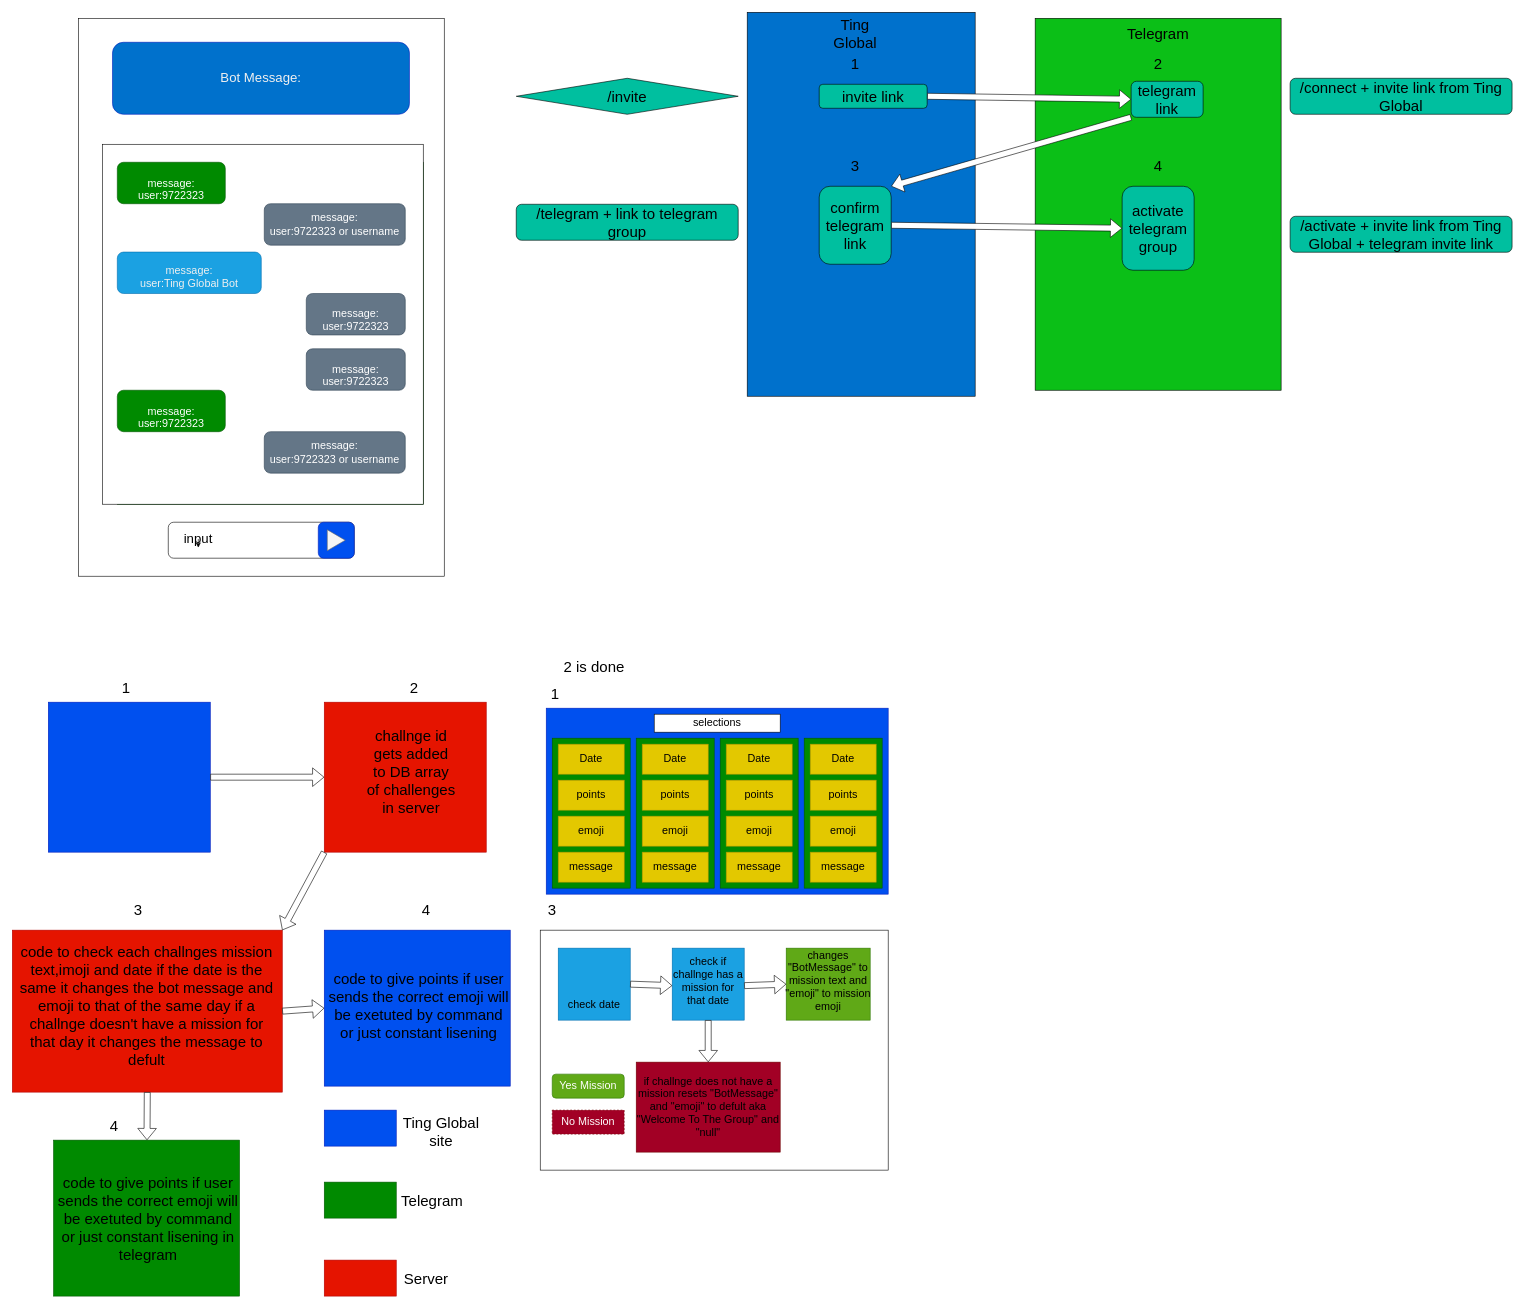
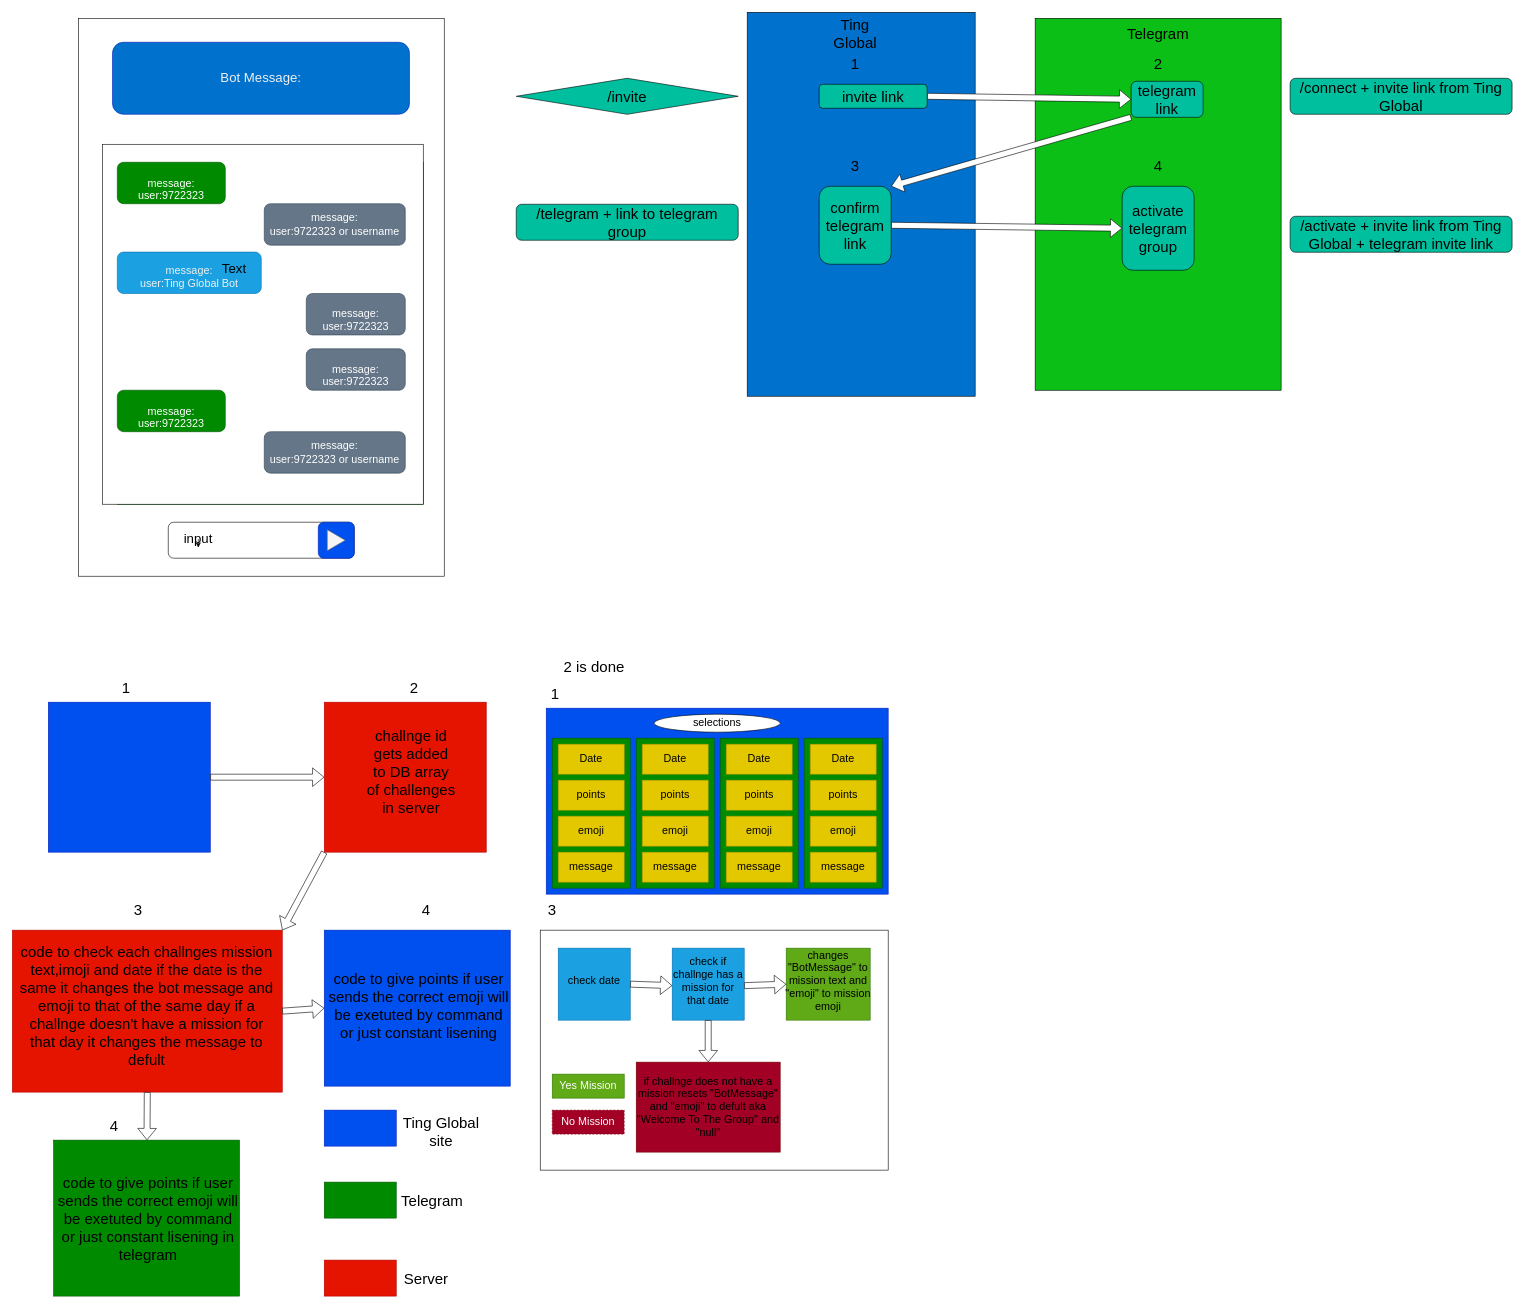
node "Text": added
node "selections": shape rectangle -> ellipse
node "check date": moved (594, 1005) -> (594, 981)
node "Yes Mission": shape rounded rectangle -> rectangle
